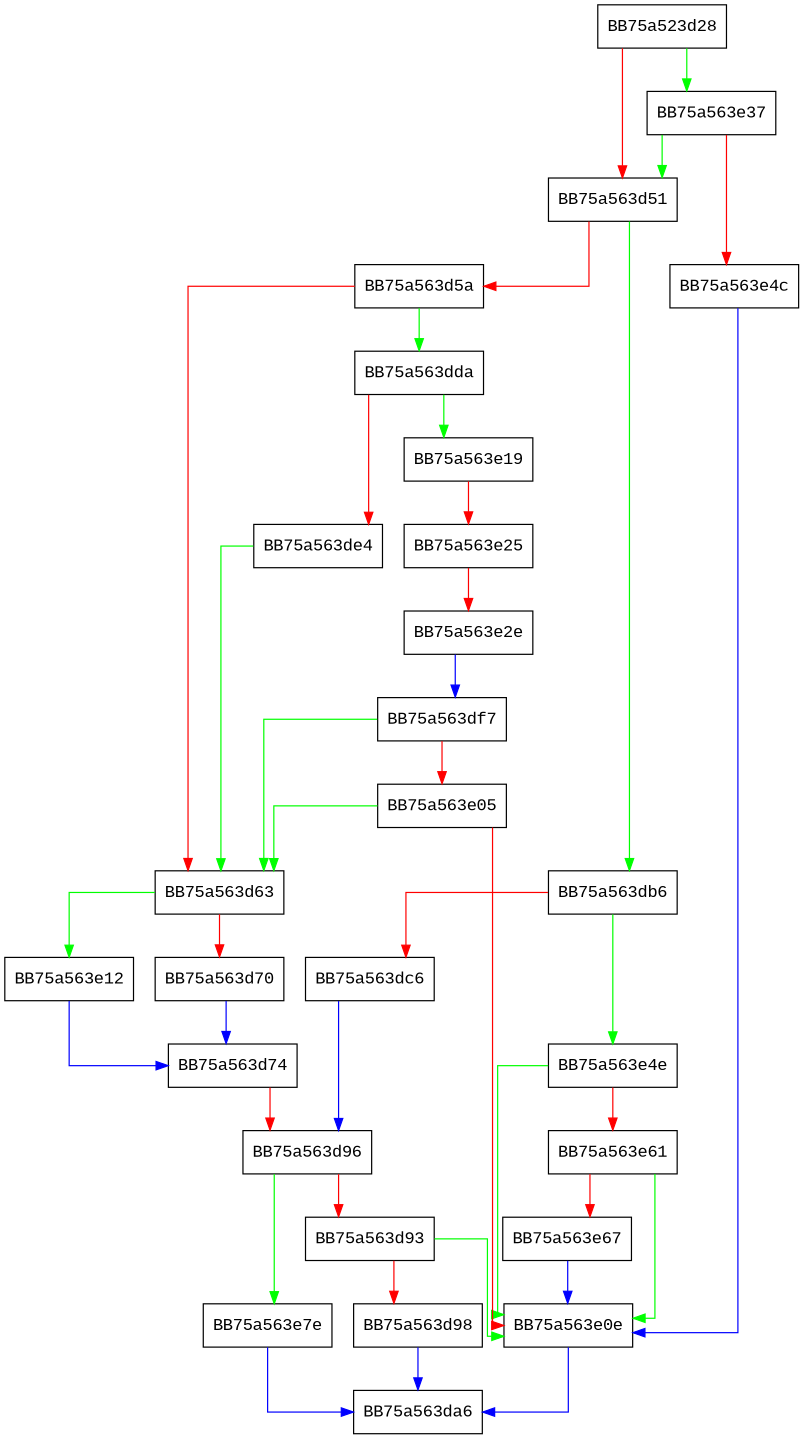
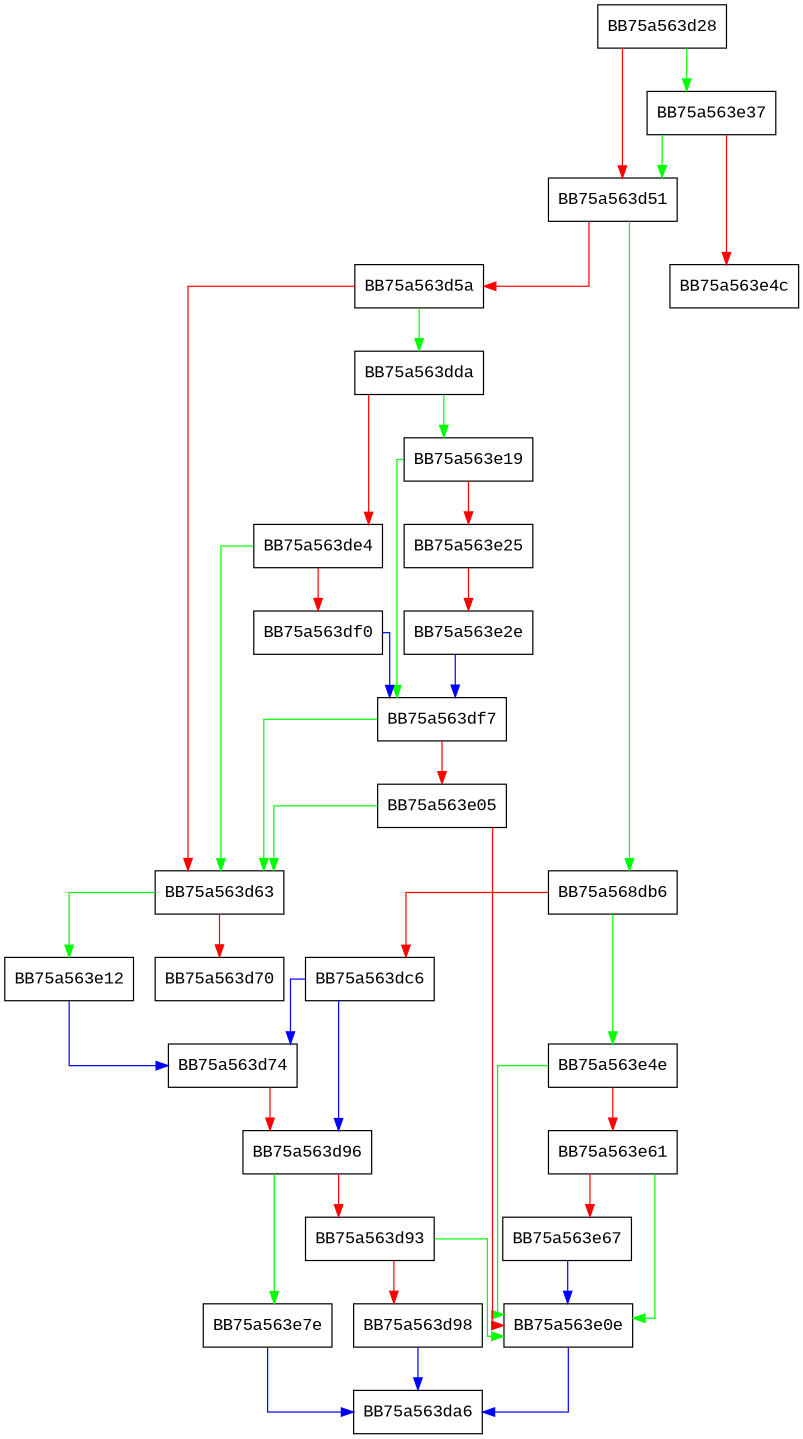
node "BB75a523d28": label "BB75a523d28" -> "BB75a563d28"
edge "BB75a563e19" -> "BB75a563df7": added
node "BB75a563df0": added
edge "BB75a563e4c" -> "BB75a563e0e": removed
node "BB75a563db6": label "BB75a563db6" -> "BB75a568db6"
edge "BB75a563d70" -> "BB75a563d74": now "BB75a563dc6" -> "BB75a563d74"
